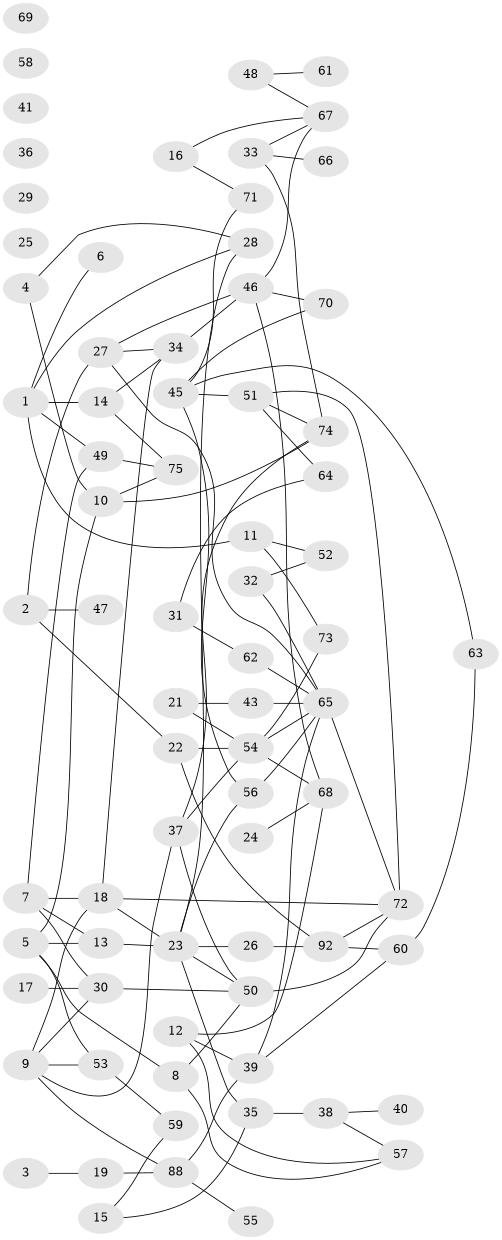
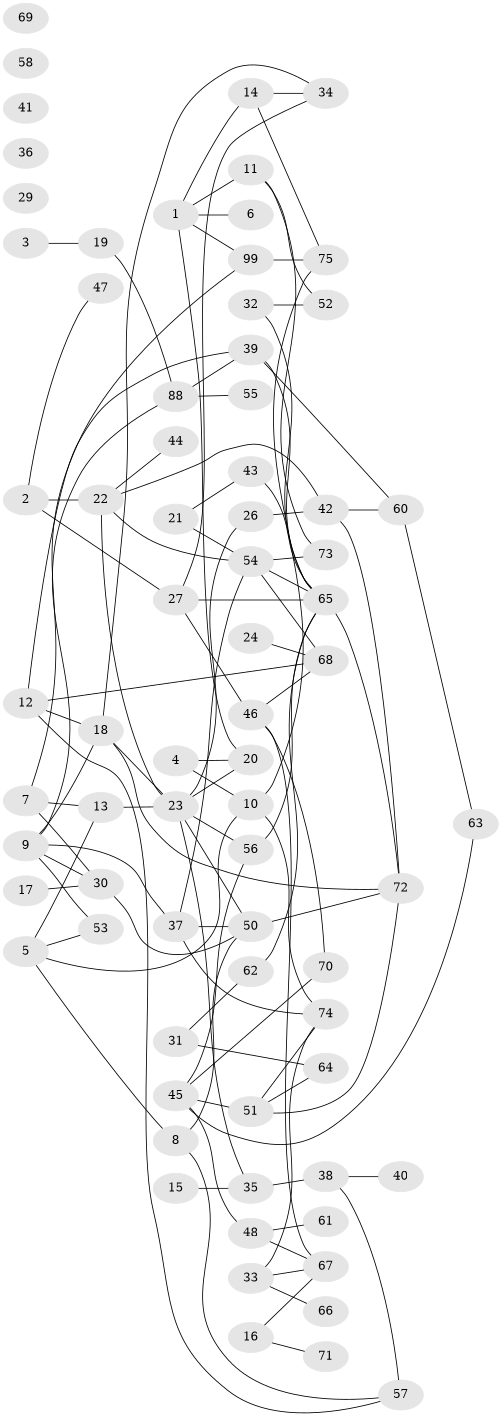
node "25": removed
node "28": label "28" -> "20"
edge "71" -- "45": now "48" -- "45"
edge "46" -- "34": removed
node "44": added
node "49": label "49" -> "99"
edge "22" -- "23": added
edge "7" -- "18": now "12" -- "18"
node "92": label "92" -> "42"
node "59": removed
